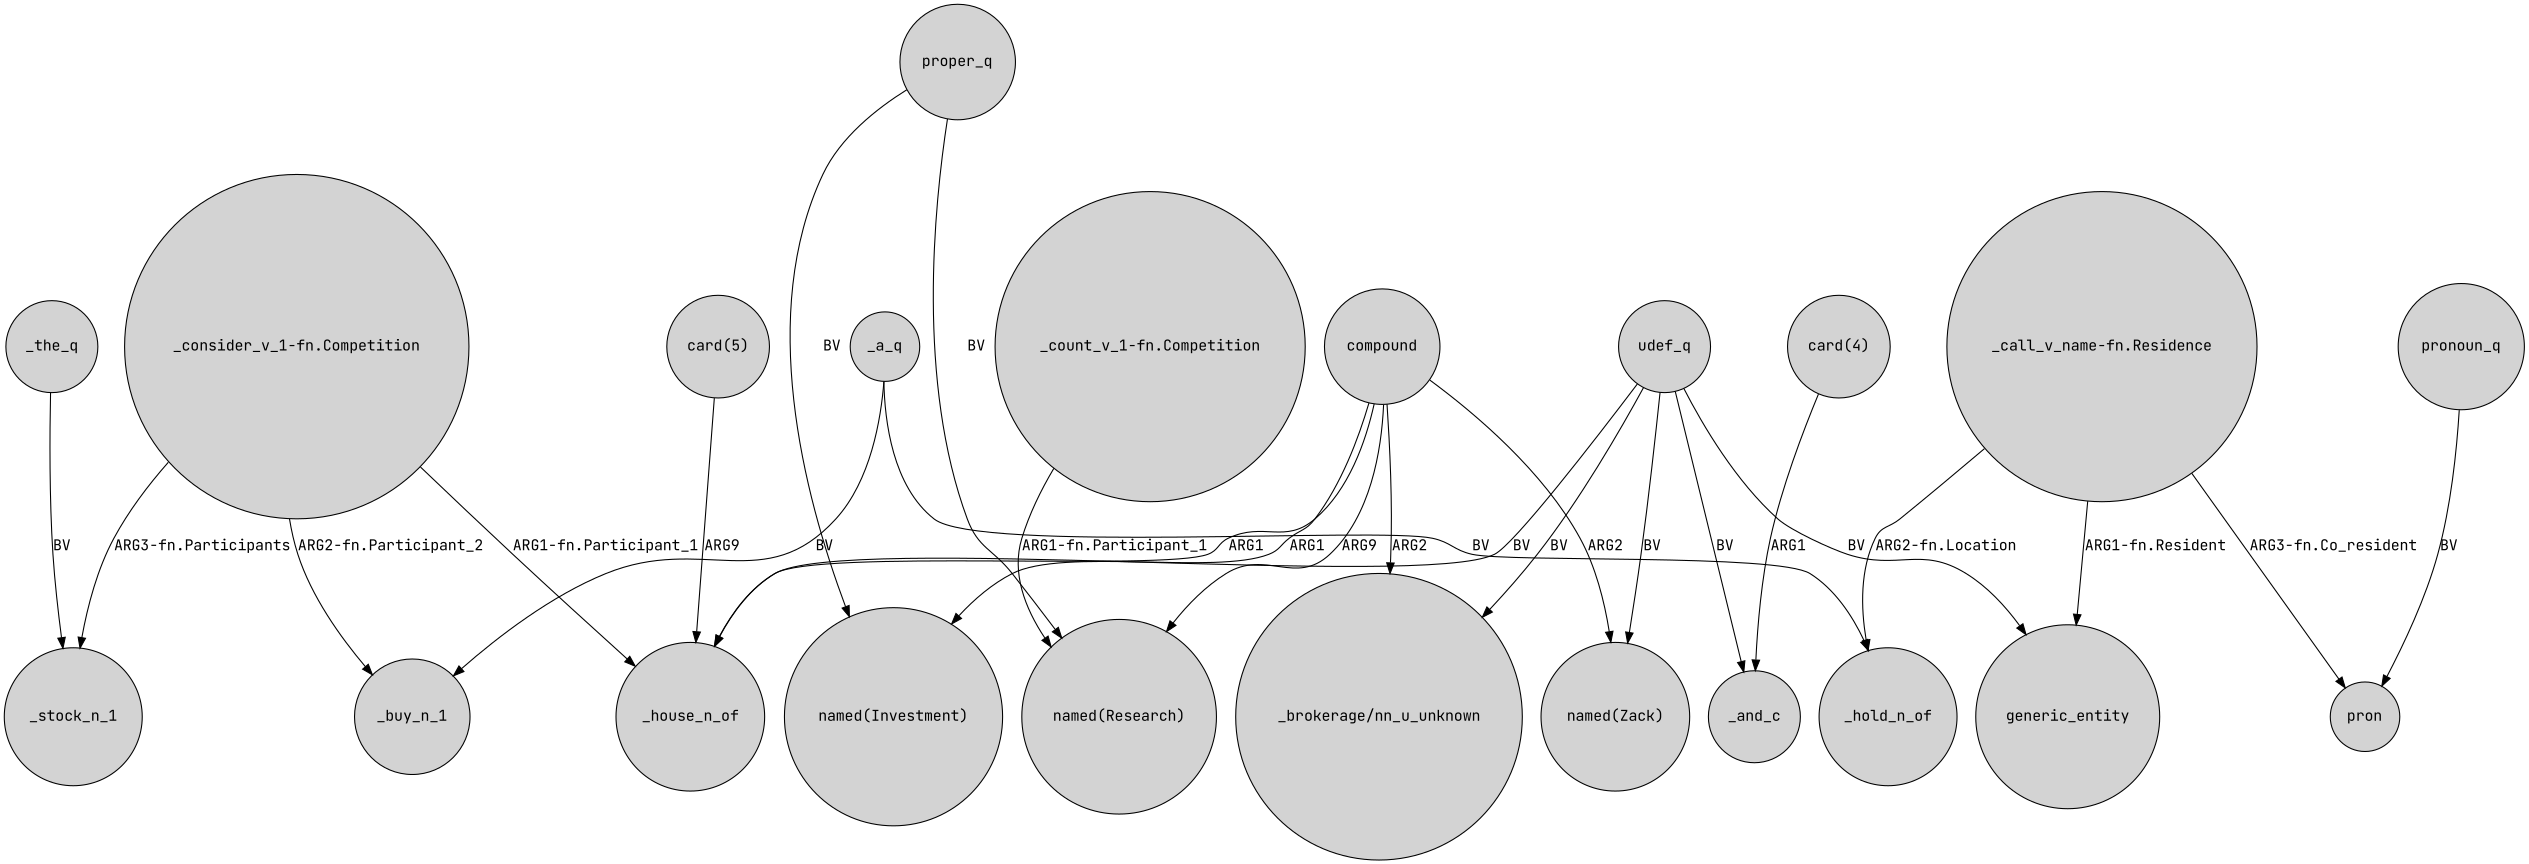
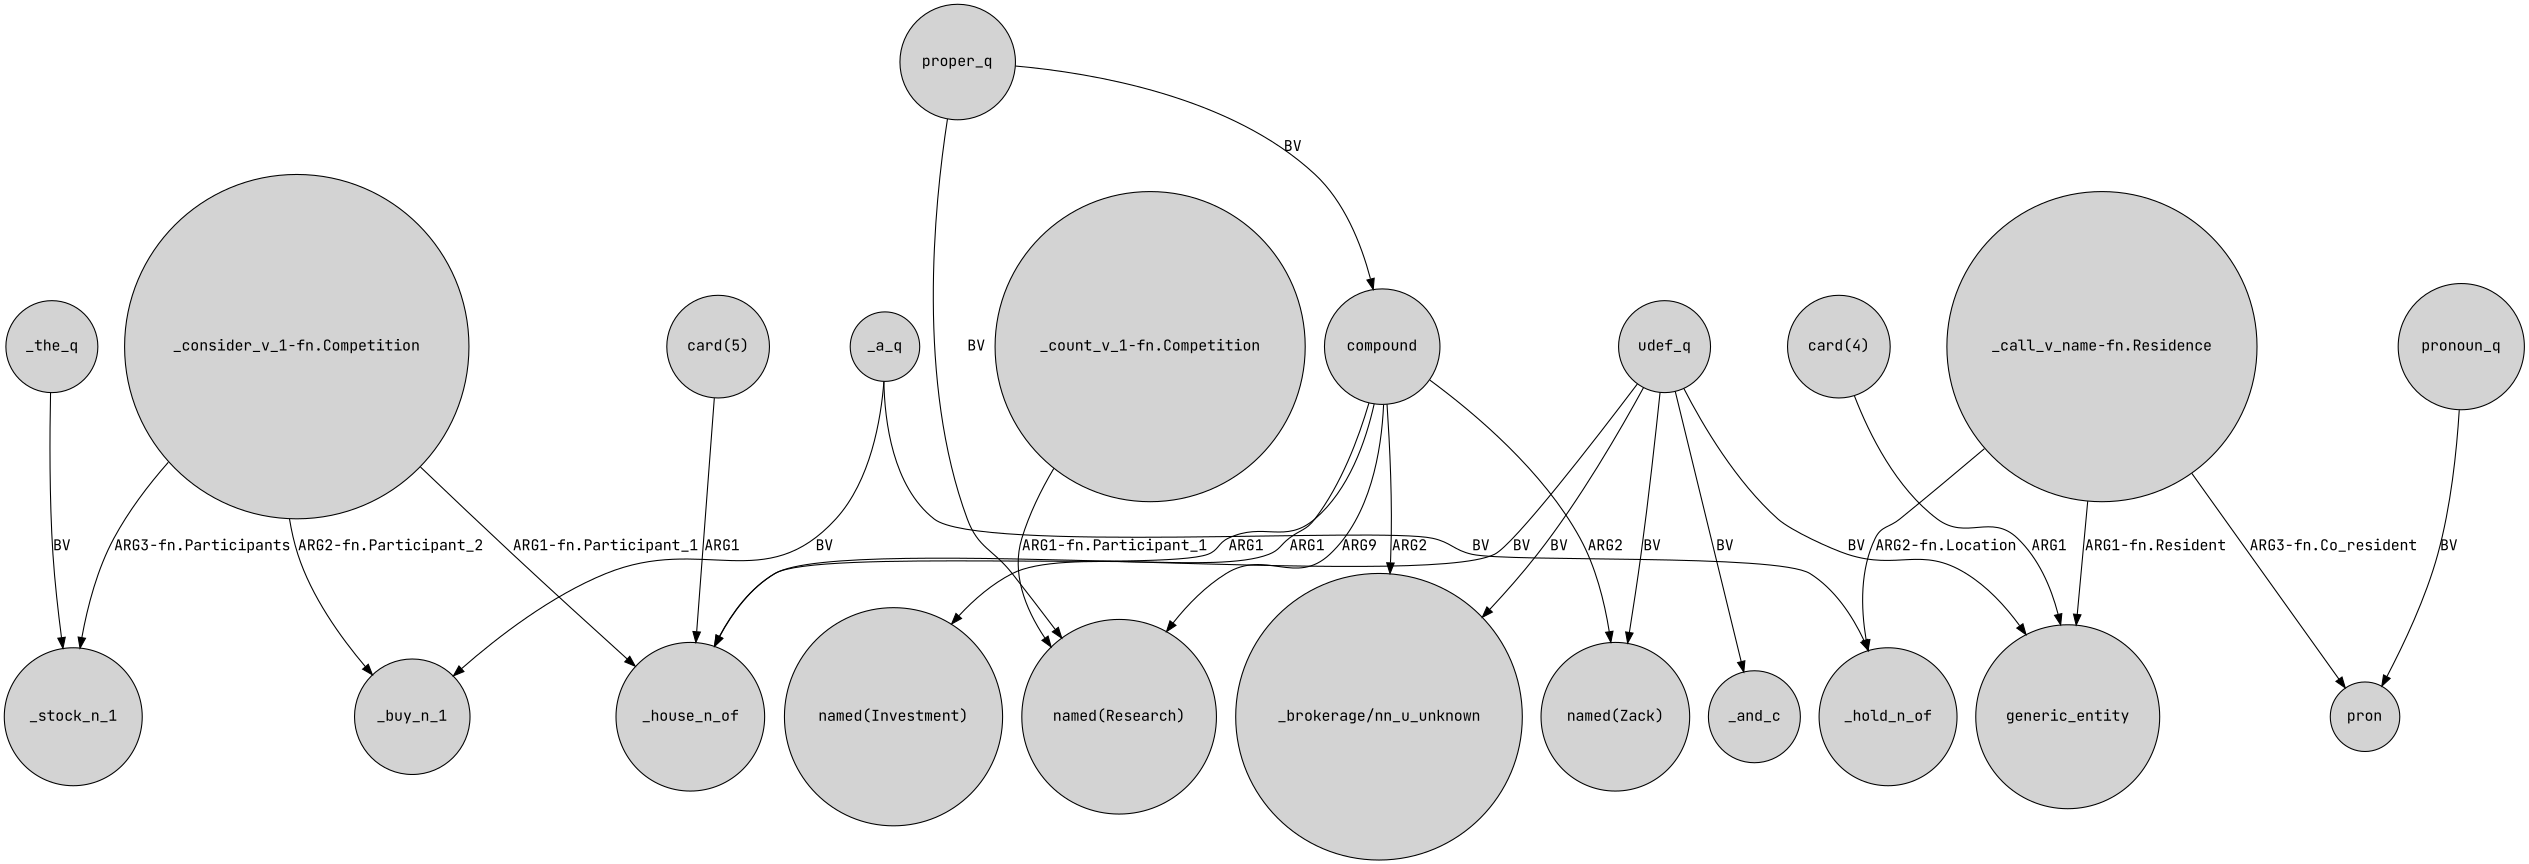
edge "proper_q" -> "named(Investment)": now "proper_q" -> "compound"
edge "card(4)" -> "_and_c": now "card(4)" -> "generic_entity"
edge "card(5)" -> "_house_n_of": label "ARG9" -> "ARG1"
